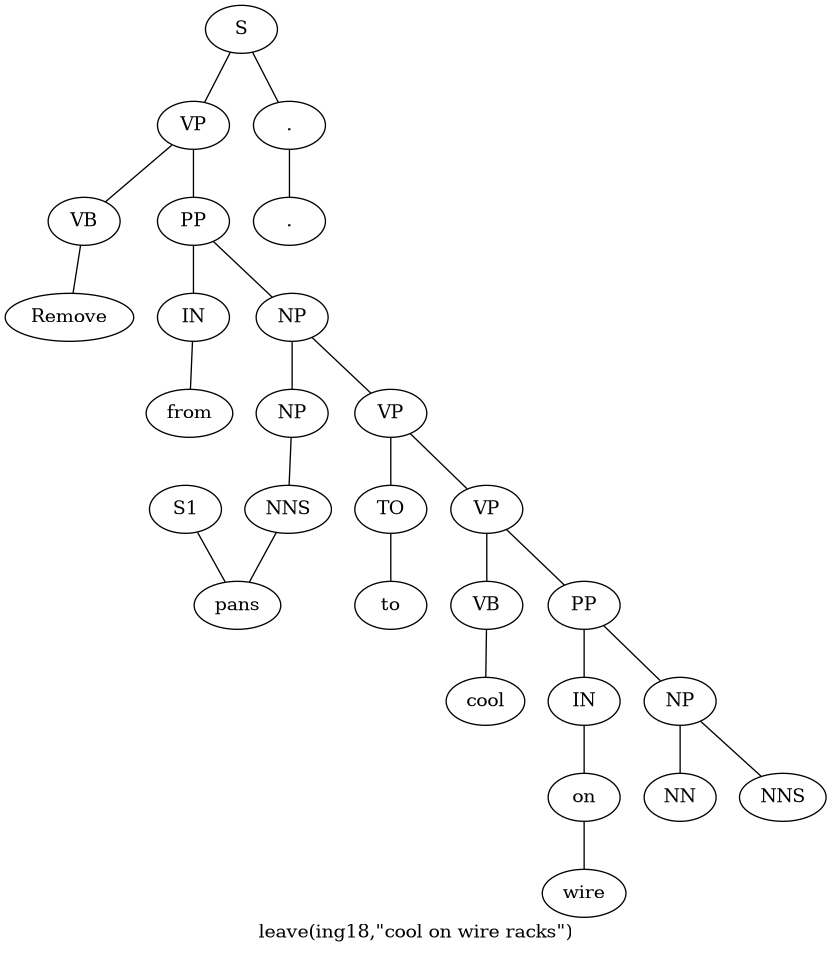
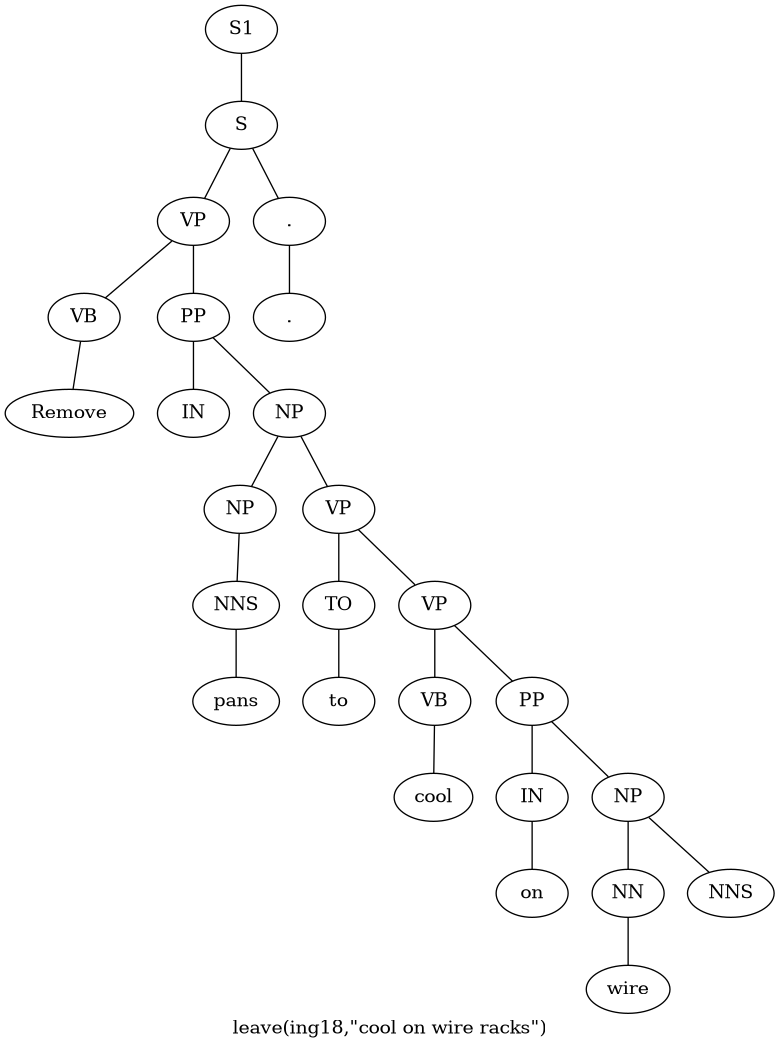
node "from": removed
edge "S1" -- "pans": now "S1" -- "S"
edge "on" -- "wire": now "NN" -- "wire"
